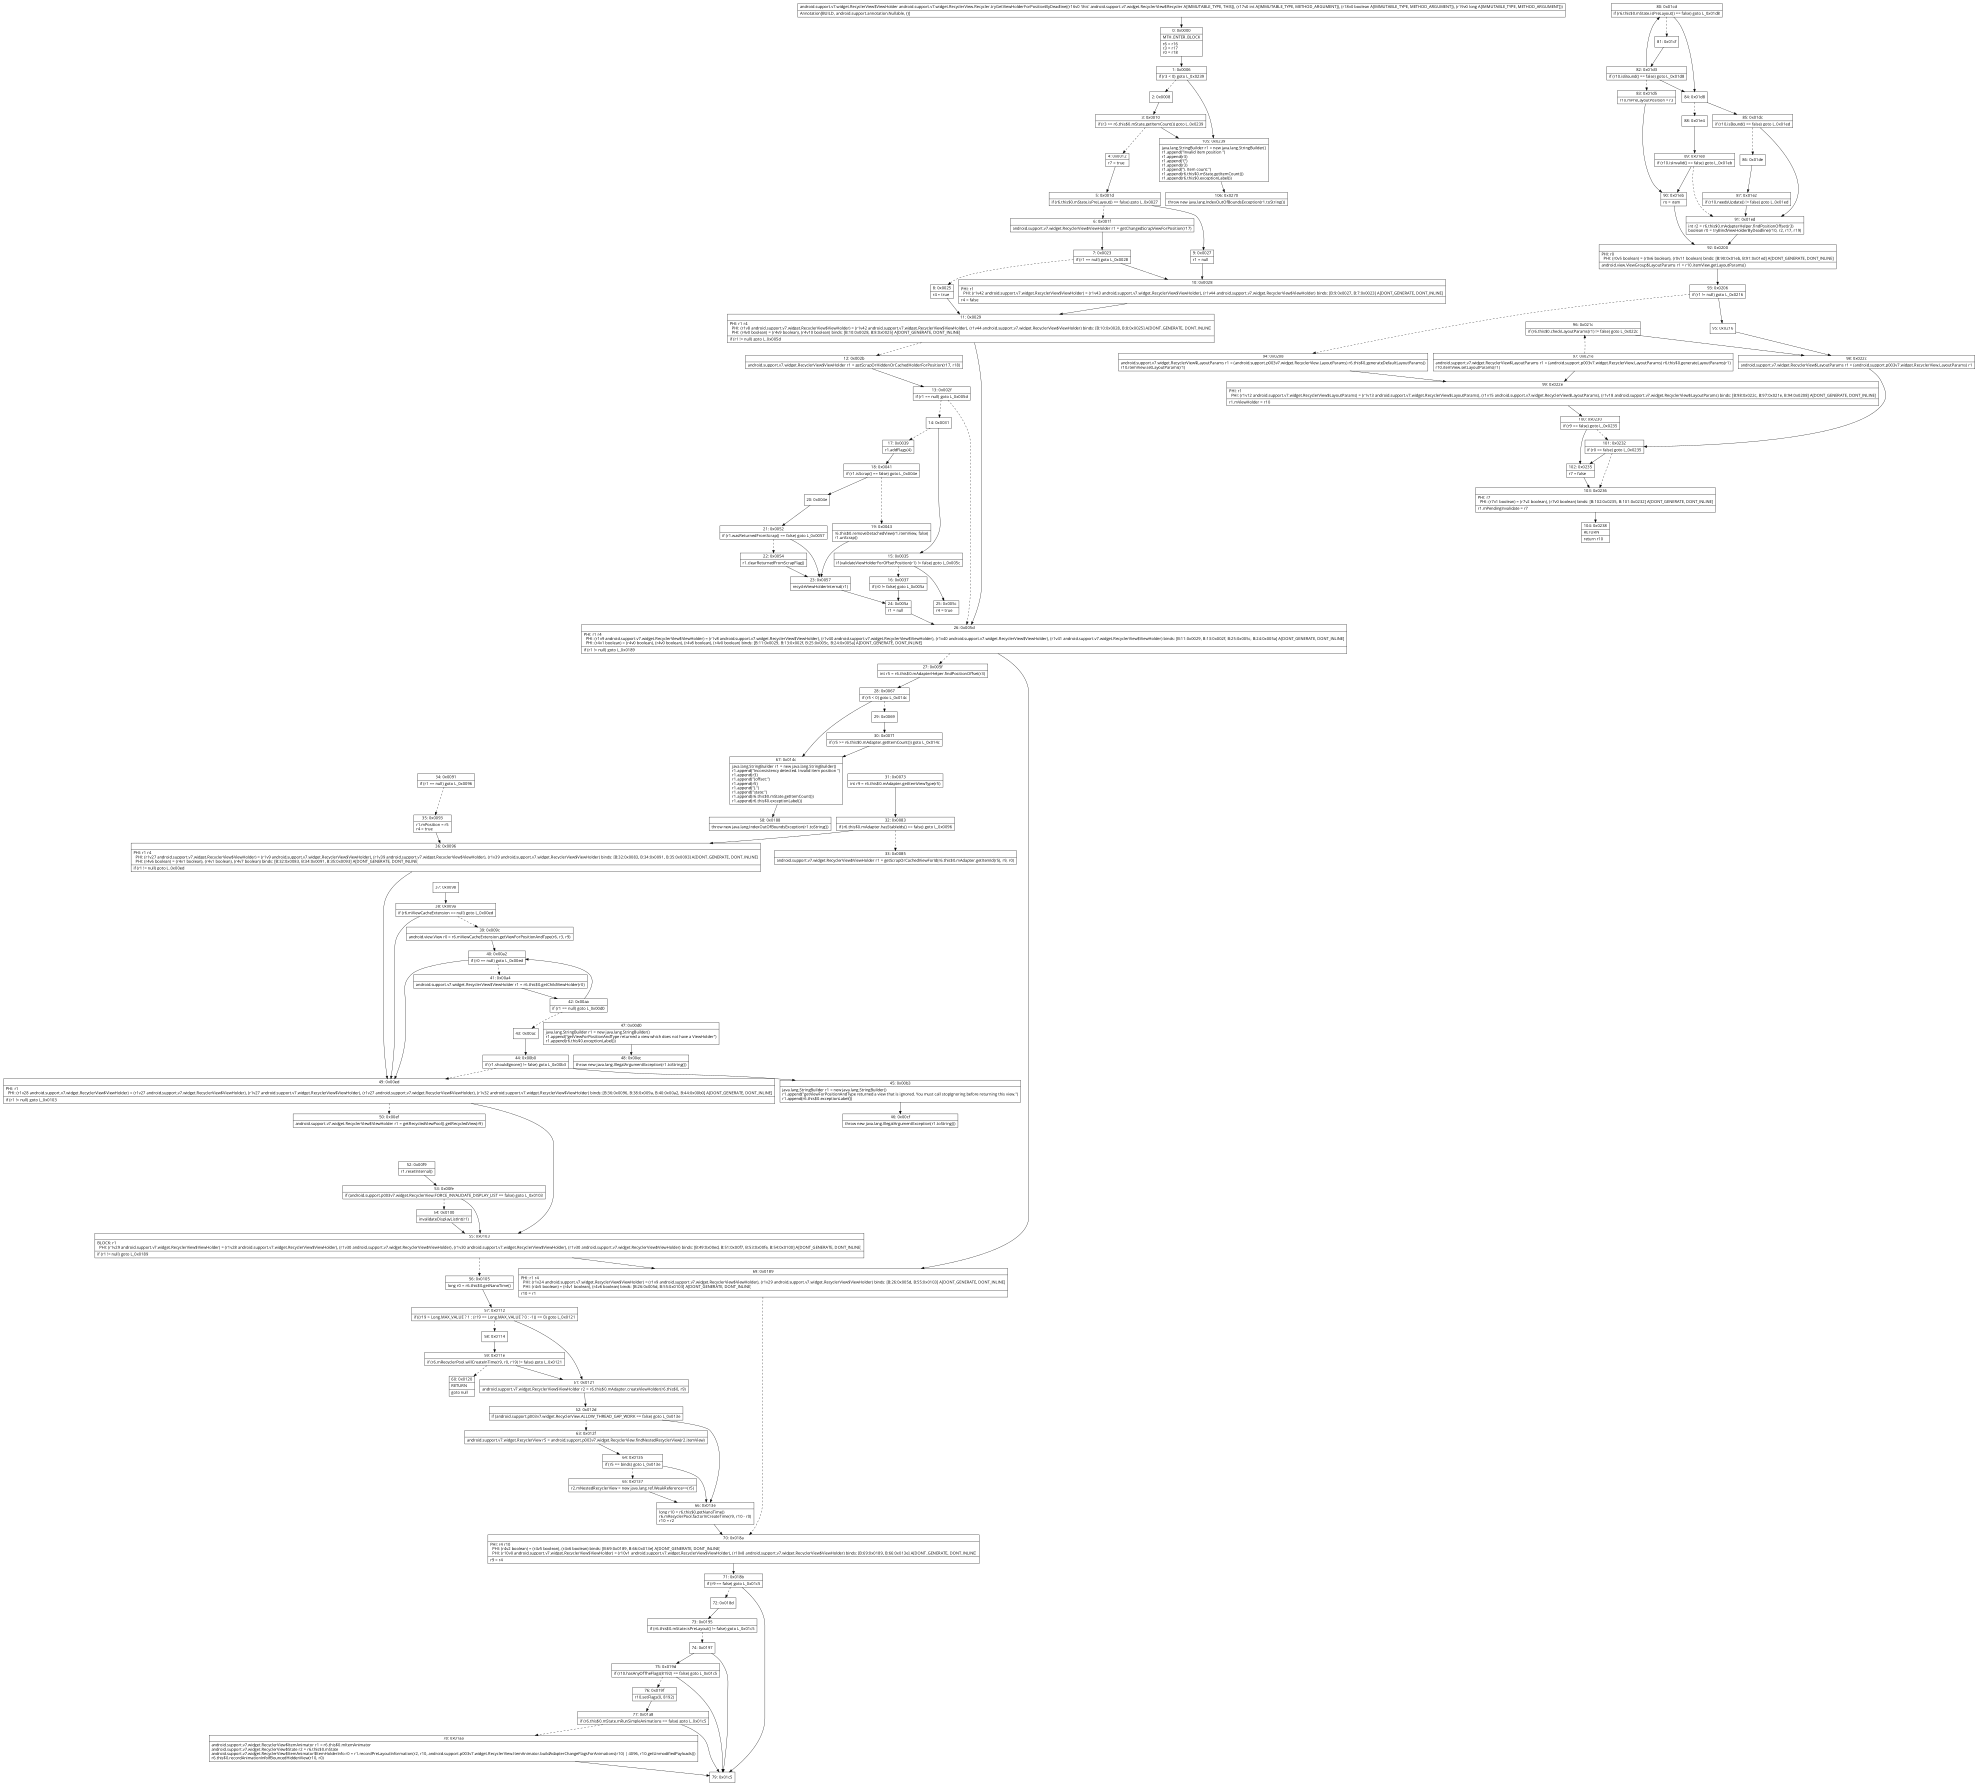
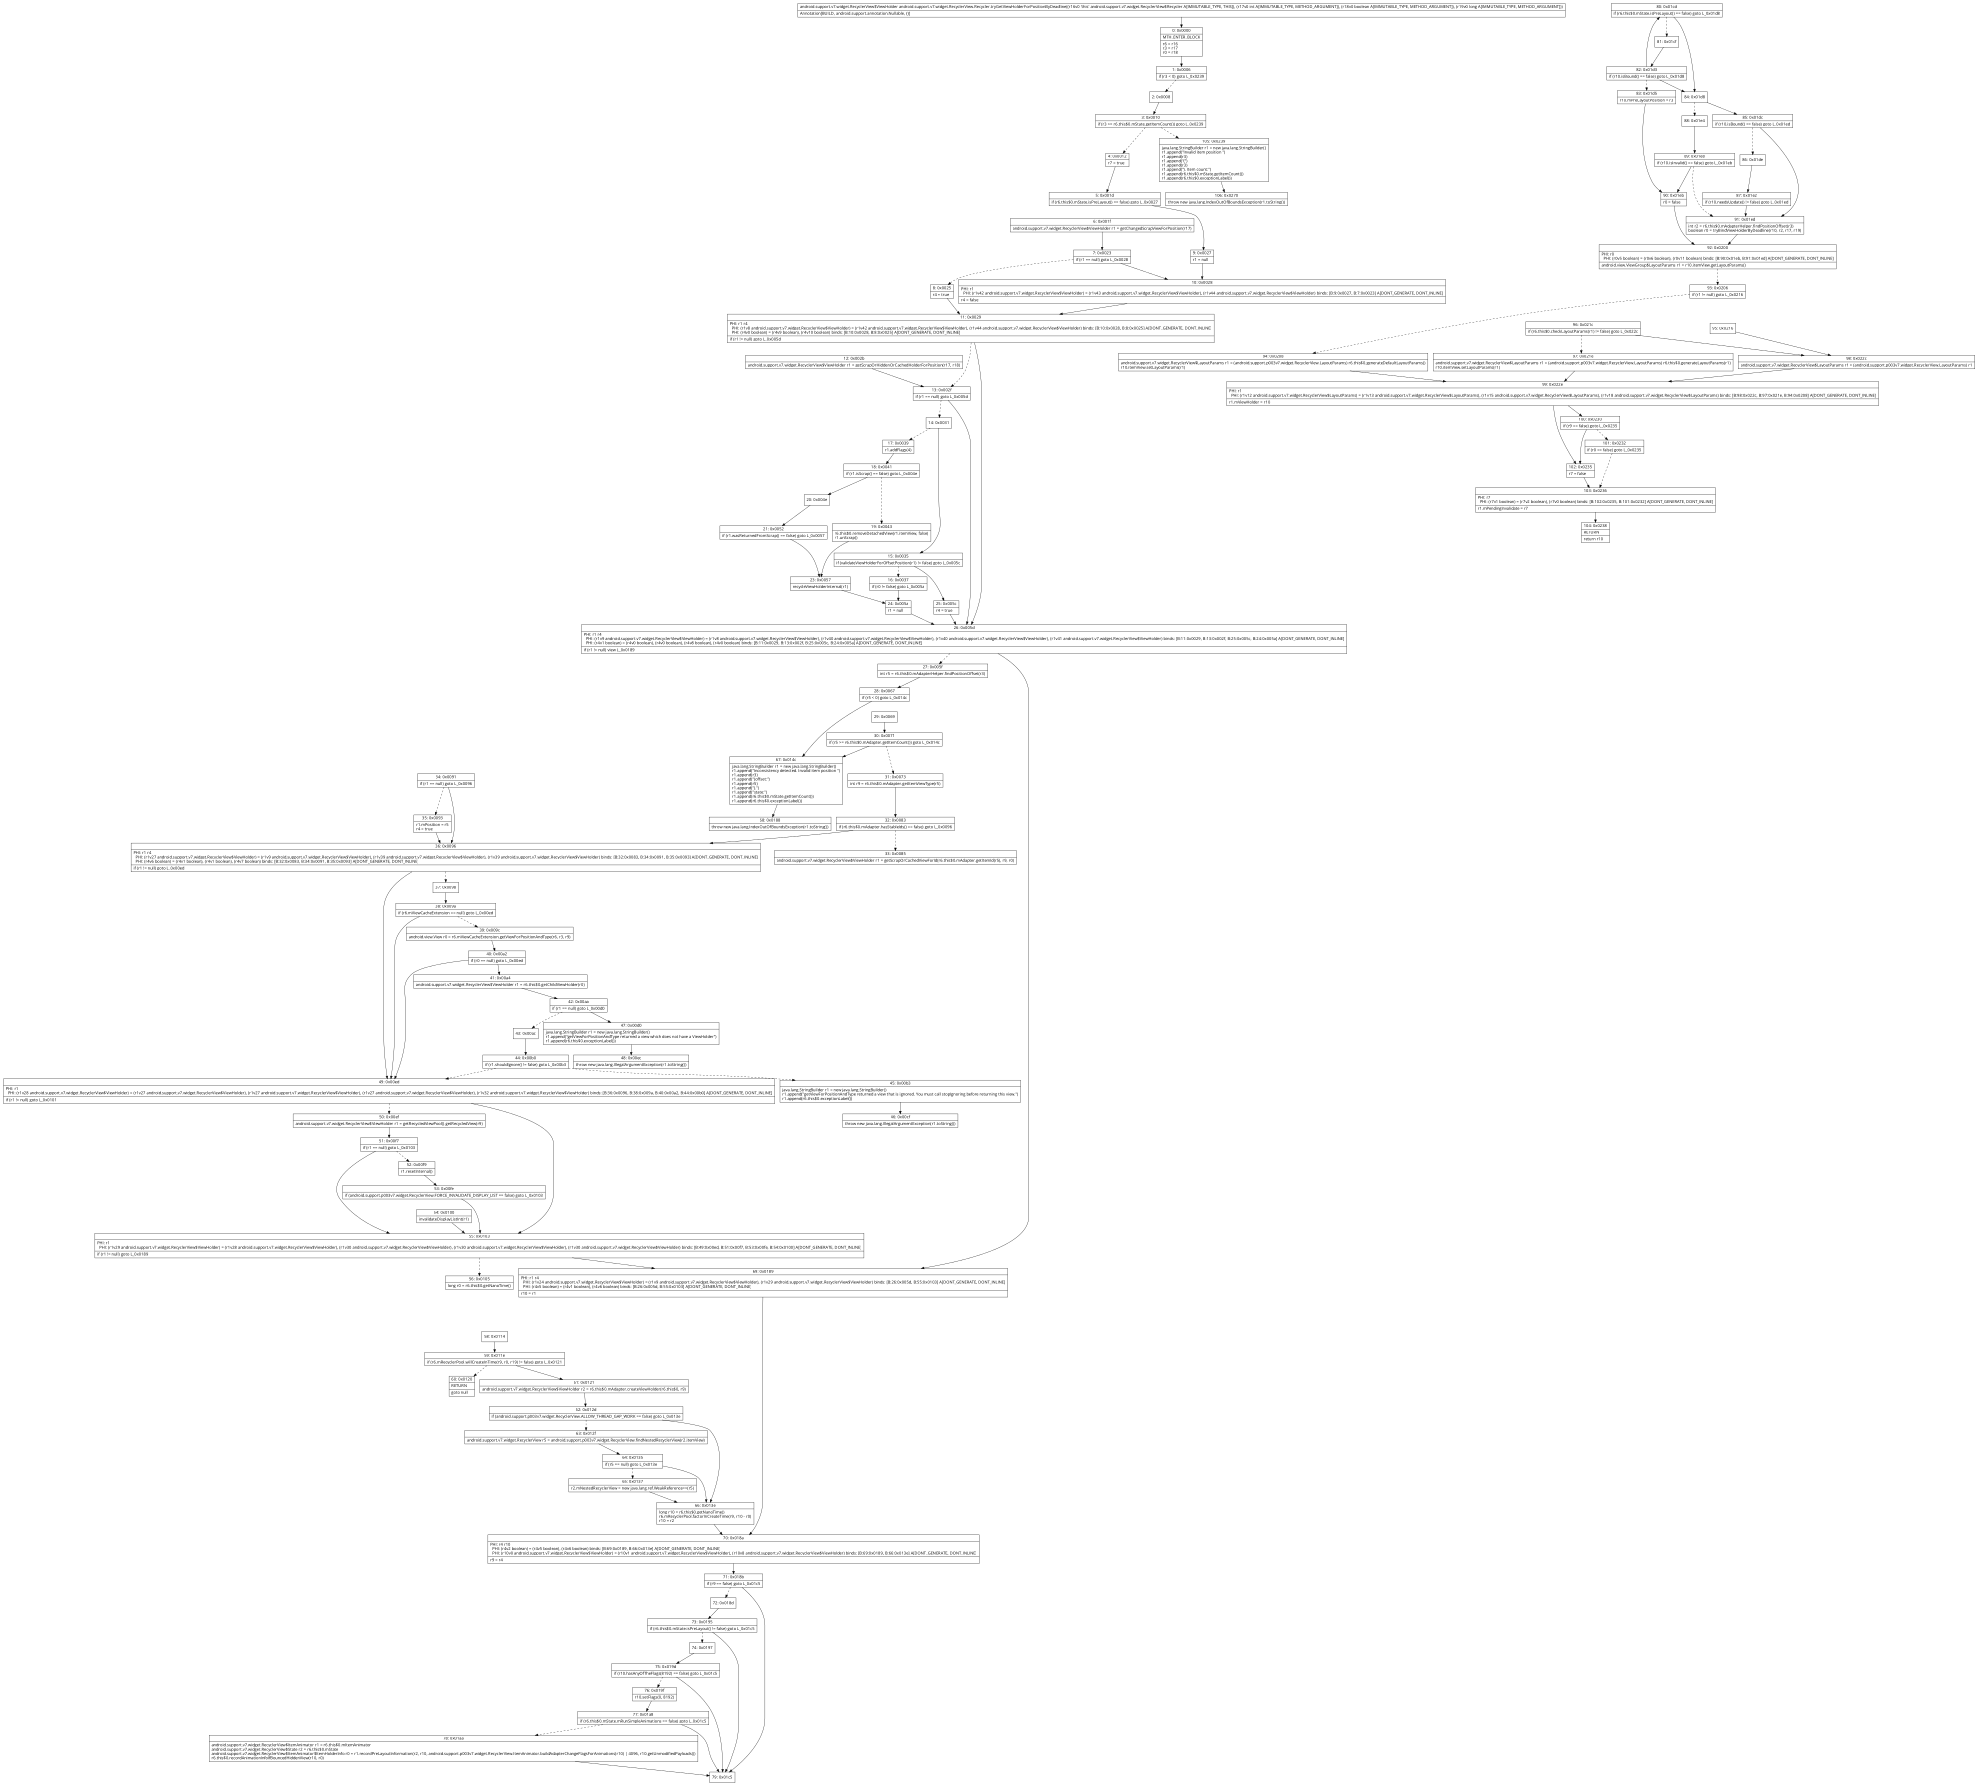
edge "1: 0x0006" -> "105: 0x0239": removed
edge "3: 0x0010" -> "105: 0x0239": style solid -> dashed
node "90: 0x01eb": text "r0 = item" -> "r0 = false"
edge "5: 0x001d" -> "6: 0x001f": removed
edge "92: 0x0200" -> "93: 0x0206": style solid -> dashed
edge "93: 0x0206" -> "95: 0x0216": removed
edge "97: 0x021e" -> "96: 0x021c": reversed
edge "11: 0x0029" -> "12: 0x002b": now "11: 0x0029" -> "13: 0x002f"
edge "98: 0x022c" -> "101: 0x0232": now "98: 0x022c" -> "99: 0x022e"
edge "101: 0x0232" -> "102: 0x0235": now "99: 0x022e" -> "102: 0x0235"
edge "13: 0x002f" -> "26: 0x005d": style dashed -> solid
node "22: 0x0054": removed
edge "25: 0x005c" -> "26: 0x005d": added
node "26: 0x005d": text "if (r1 != null) goto L_0x0189" -> "if (r1 != null) view L_0x0189"
edge "28: 0x0067" -> "29: 0x0069": removed
edge "30: 0x0071" -> "31: 0x0073": added
edge "34: 0x0091" -> "36: 0x0096": added
edge "36: 0x0096" -> "37: 0x0098": added
edge "42: 0x00aa" -> "40: 0x00a2": now "42: 0x00aa" -> "47: 0x00d0"
edge "40: 0x00a2" -> "41: 0x00a4": style dashed -> solid
edge "44: 0x00b0" -> "45: 0x00b3": style solid -> dashed
node "49: 0x00ed": text "if (r1 != null) goto L_0x0103" -> "if (r1 != null) goto L_0x0101"
node "51: 0x00f7": added
edge "53: 0x00fe" -> "54: 0x0100": removed
node "55: 0x0103": text "BLOCK: r1" -> "PHI: r1"
node "57: 0x0112": removed
edge "69: 0x0189" -> "70: 0x018a": style dashed -> solid
node "64: 0x0135": text "if (r5 == binds) goto L_0x013e" -> "if (r5 == null) goto L_0x013e"
edge "74: 0x0197" -> "79: 0x01c5": now "73: 0x0195" -> "79: 0x01c5"
